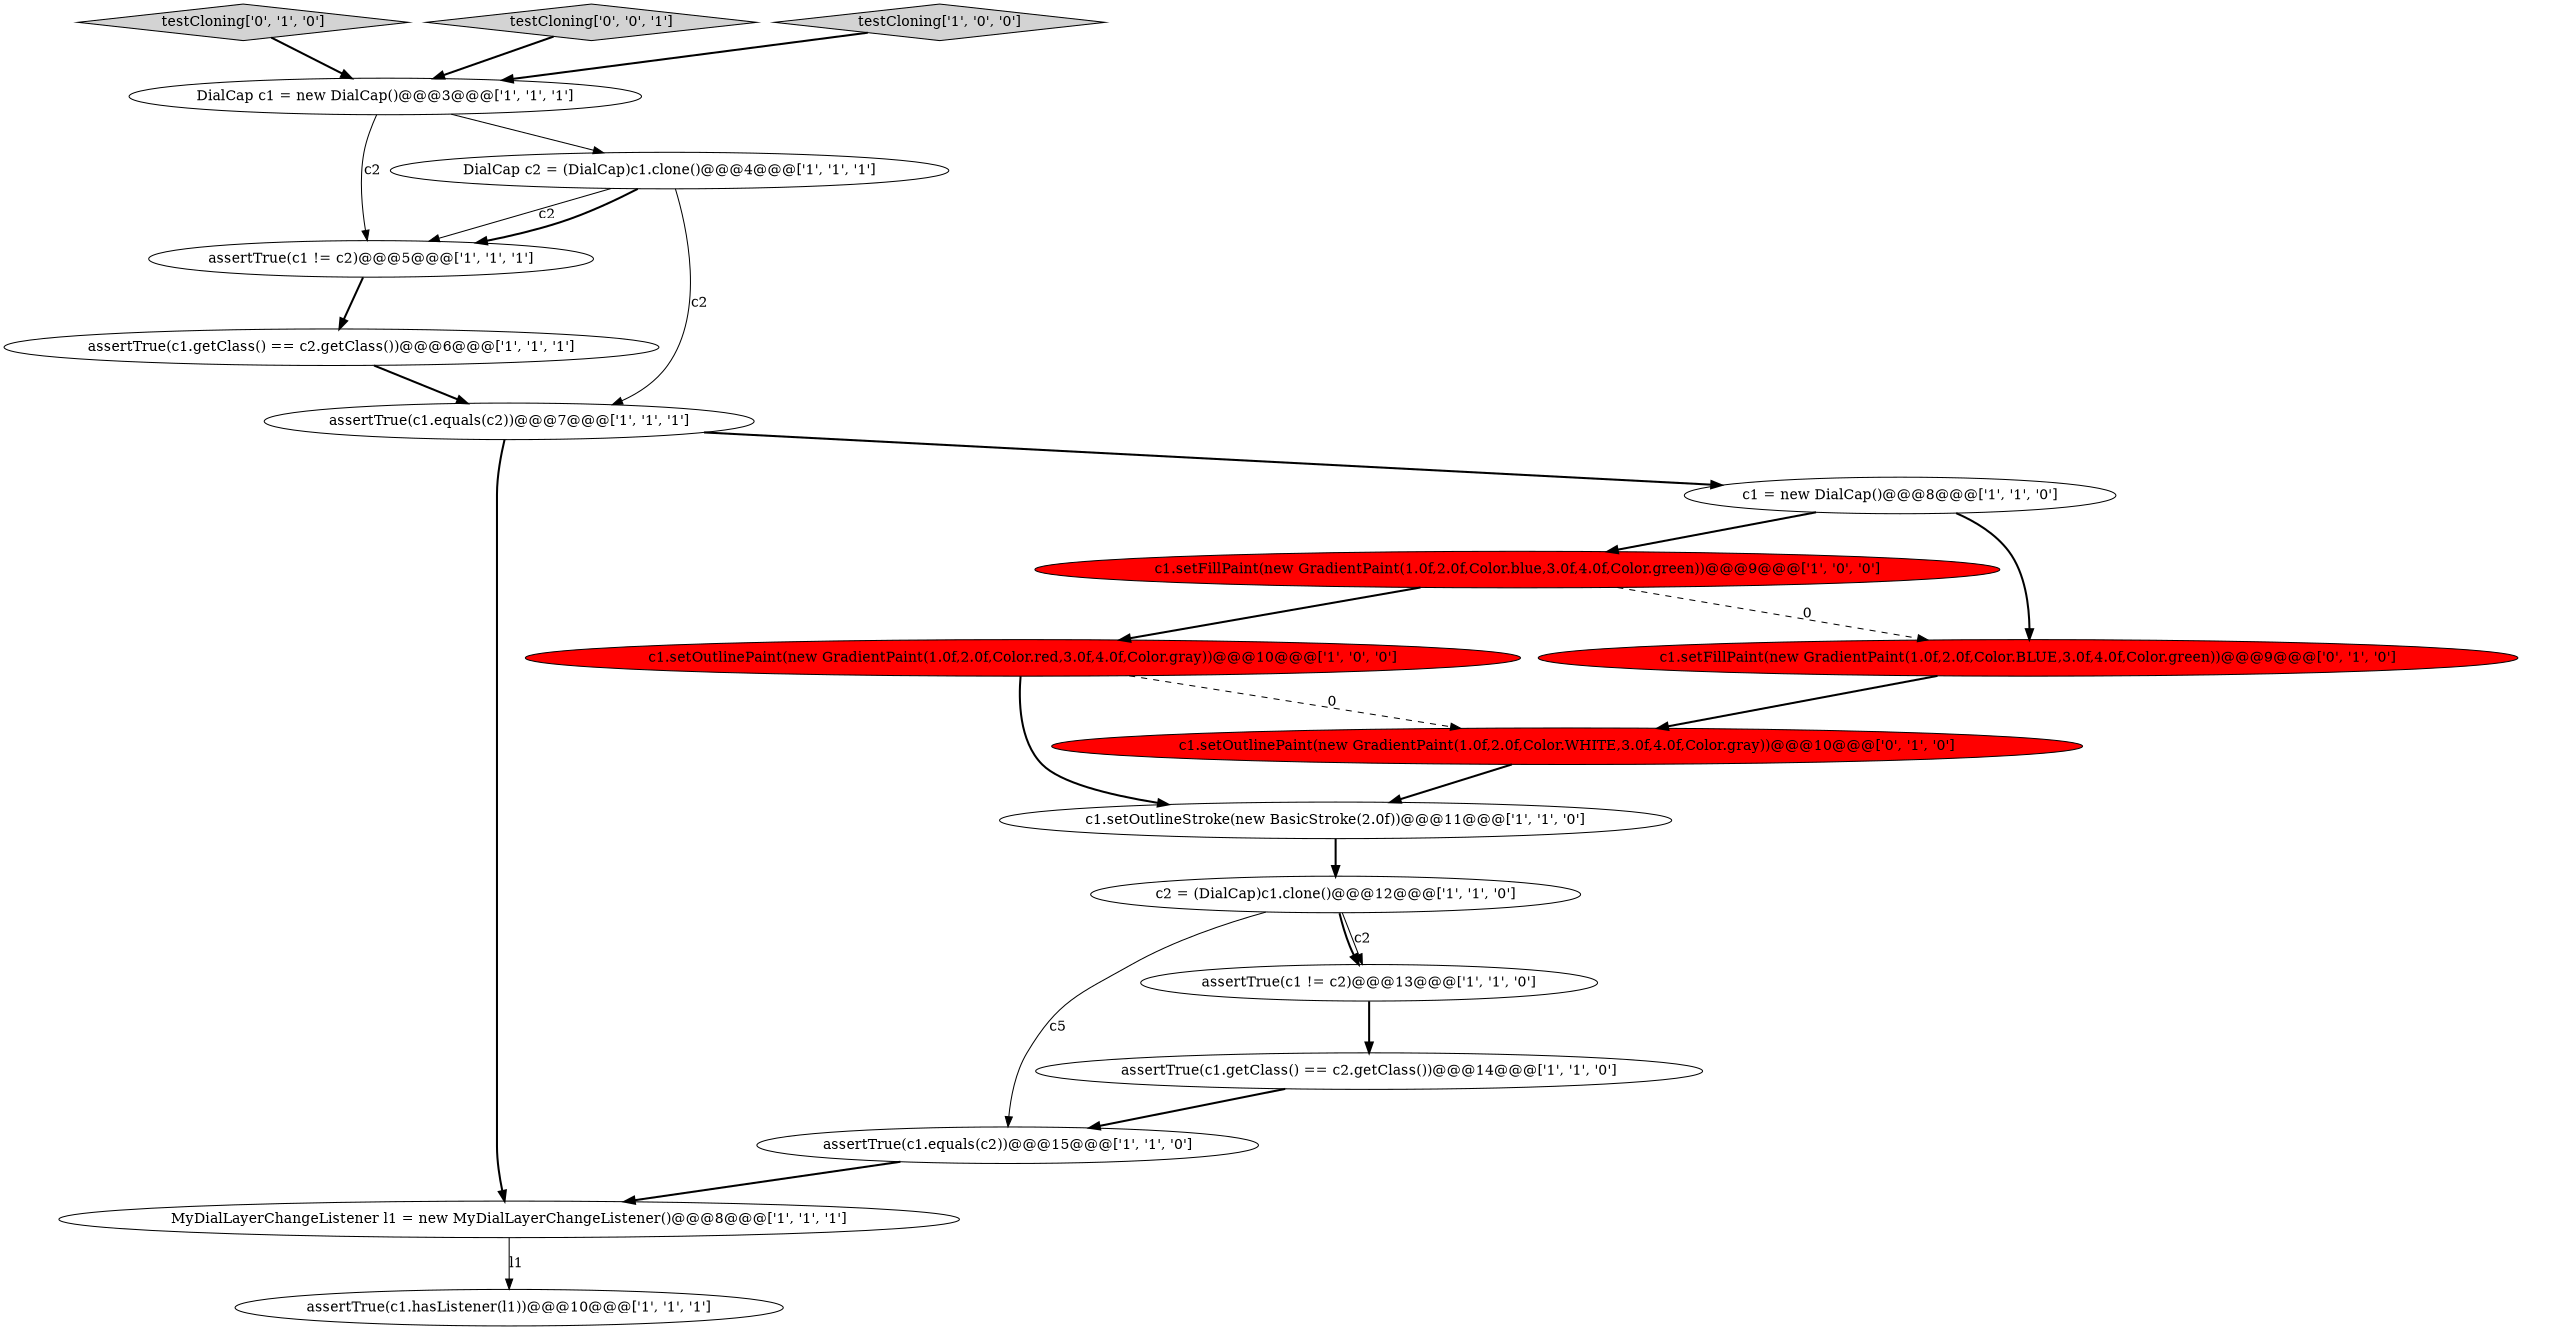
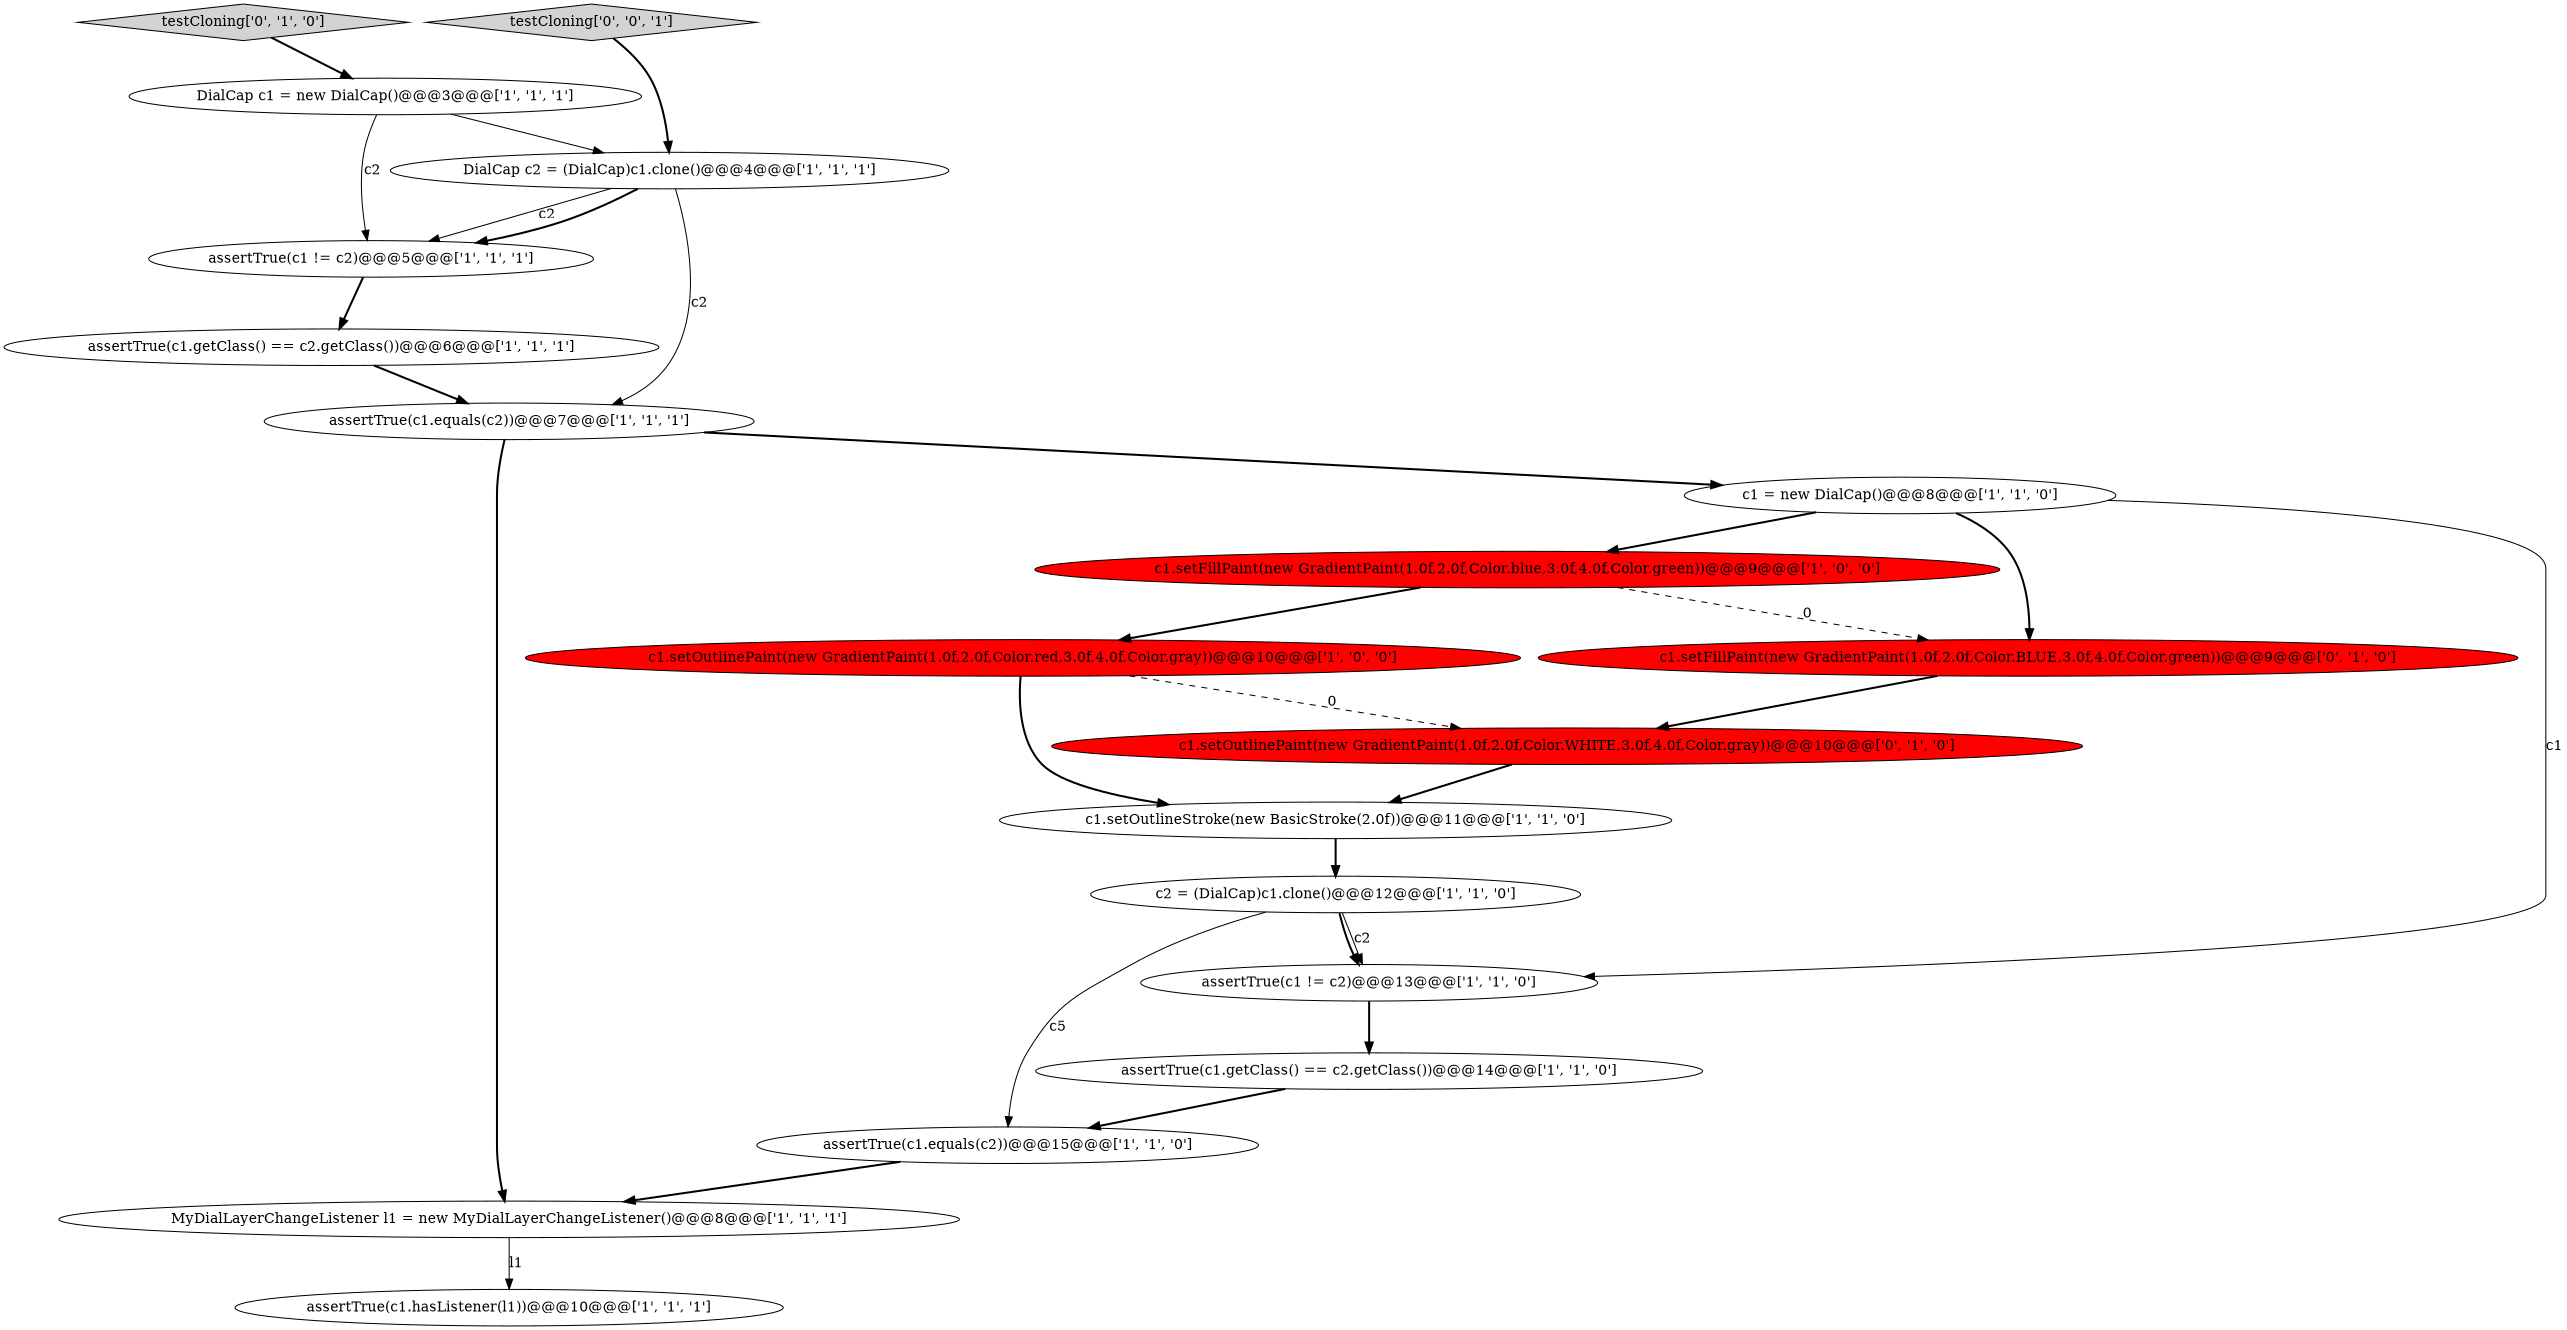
node "testCloning['1', '0', '0']": removed
edge "testCloning['0', '0', '1']" -> "DialCap c1 = new DialCap()@@@3@@@['1', '1', '1']": now "testCloning['0', '0', '1']" -> "DialCap c2 = (DialCap)c1.clone()@@@4@@@['1', '1', '1']"
edge "c1 = new DialCap()@@@8@@@['1', '1', '0']" -> "assertTrue(c1 != c2)@@@13@@@['1', '1', '0']": added, label "c1"
